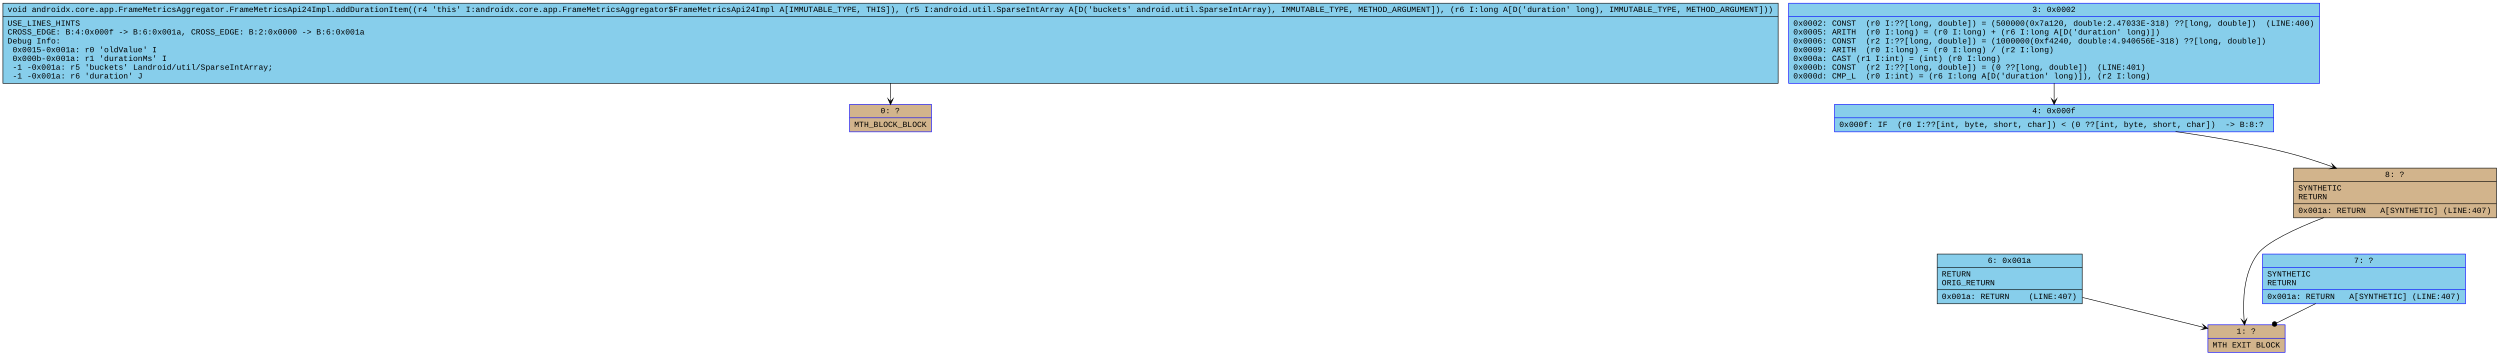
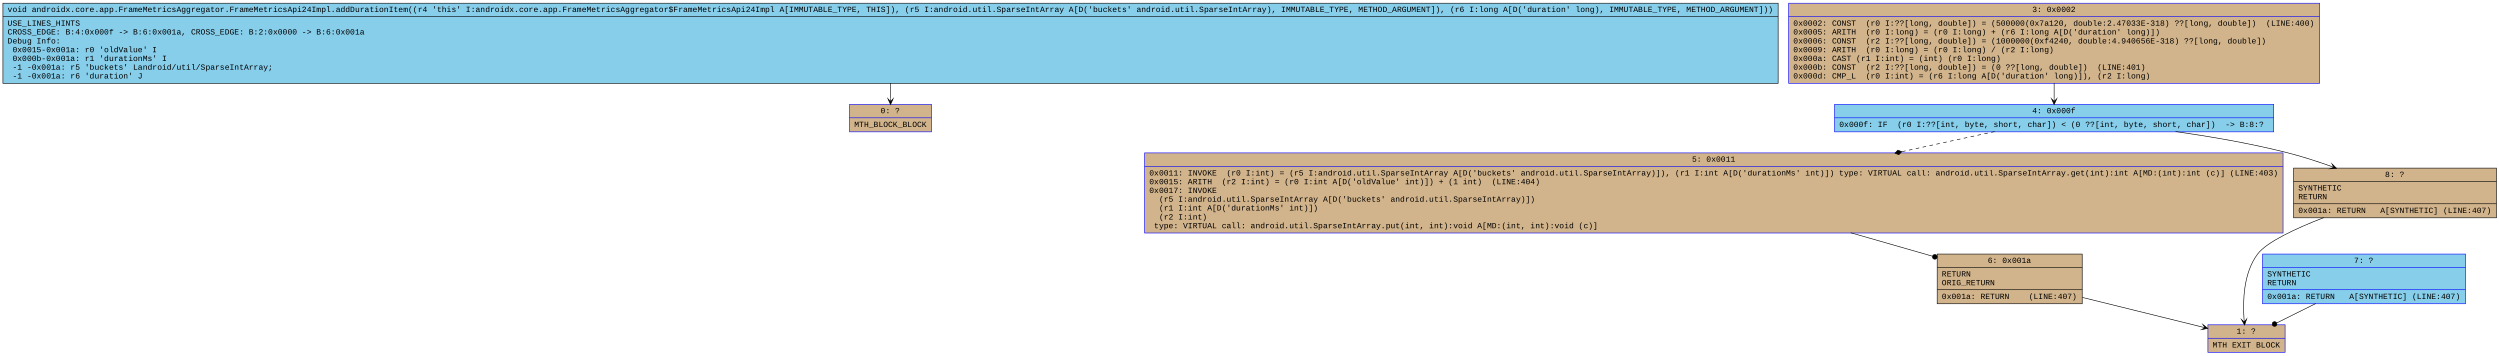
node "3: 0x0002": fillcolor skyblue -> tan
node "5: 0x0011": added
node "6: 0x001a": fillcolor skyblue -> tan
